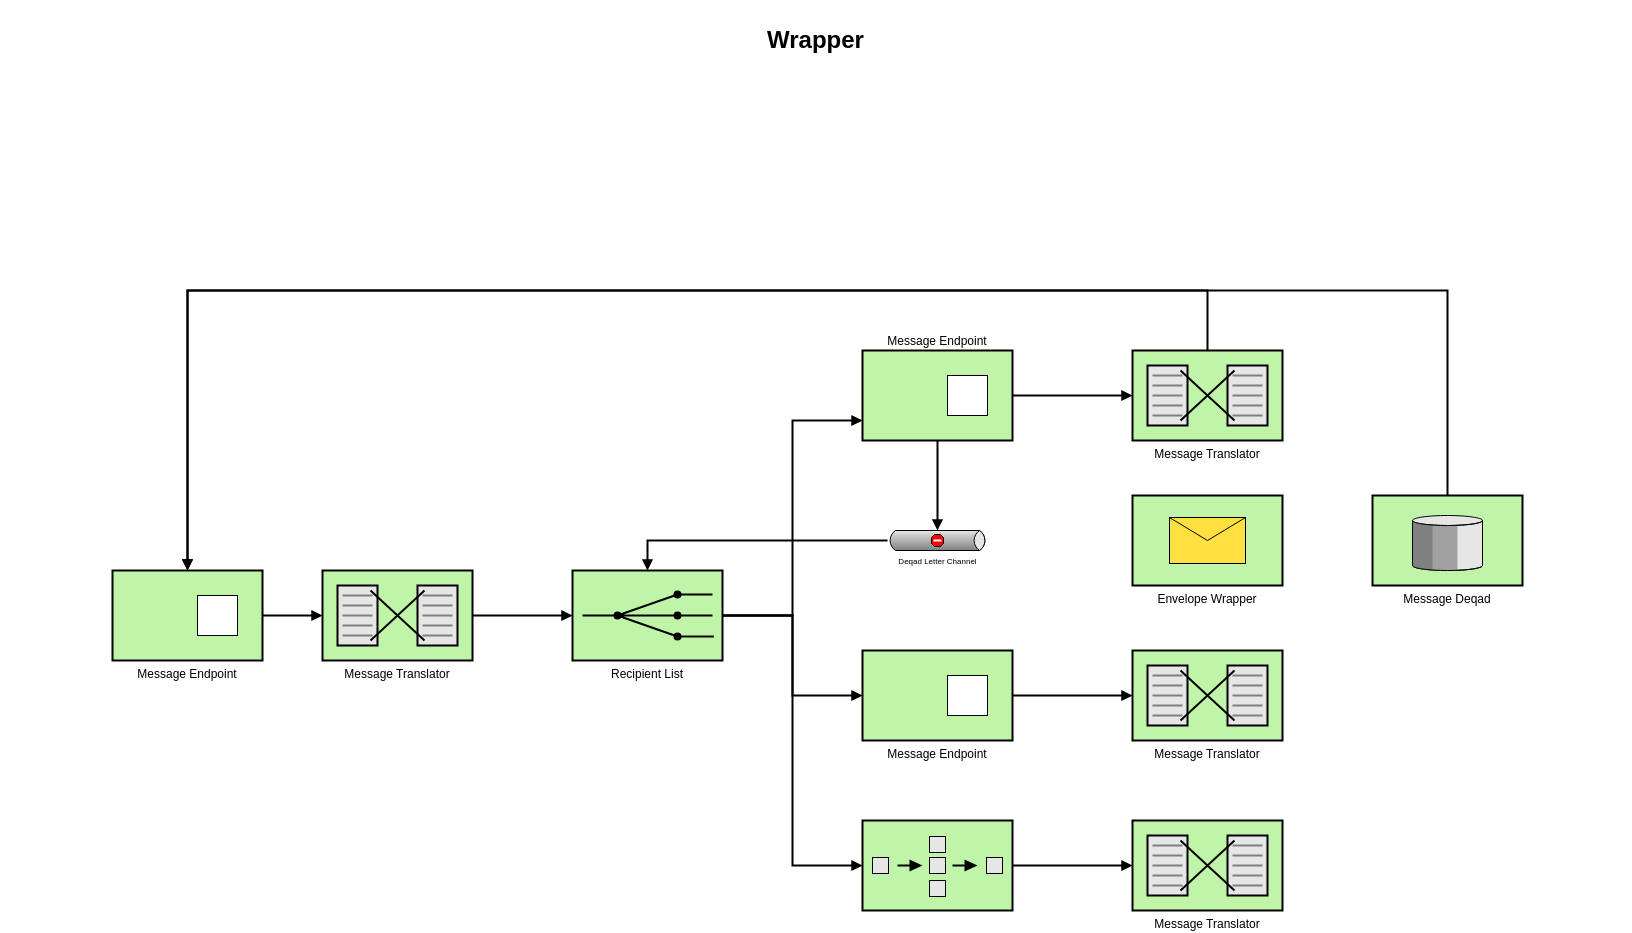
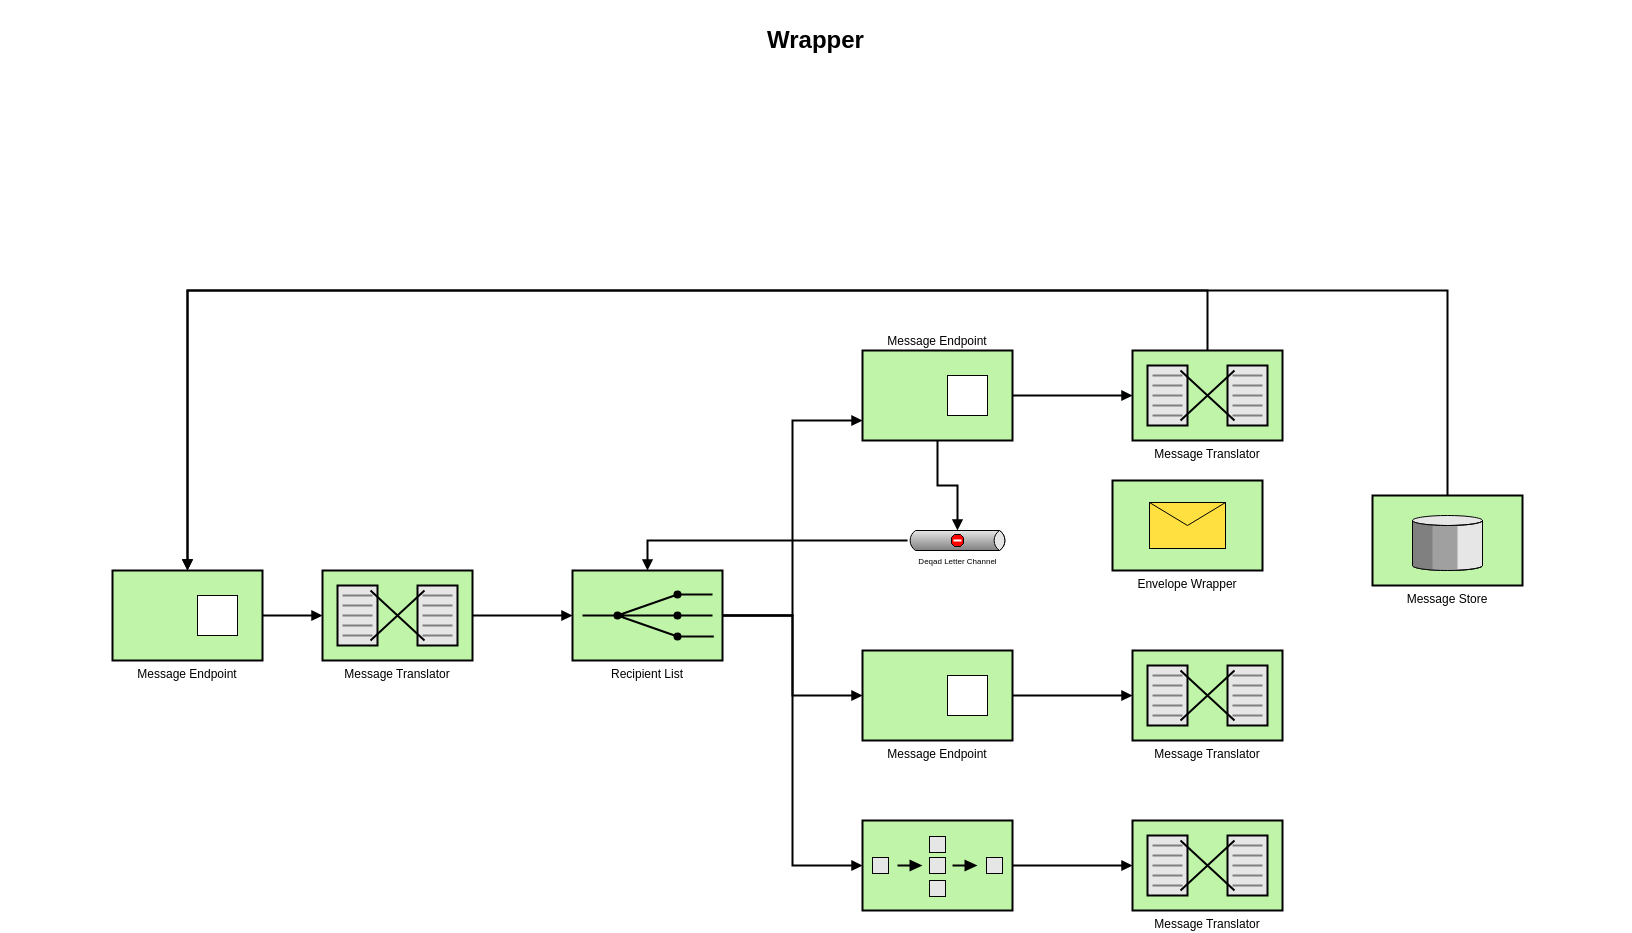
node "Deqad Letter Channel": moved (938, 541) -> (958, 541)
node "Envelope Wrapper": moved (1208, 541) -> (1188, 526)
node "Message Deqad": label "Message Deqad" -> "Message Store"
